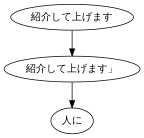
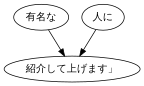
node "紹介して上げます": label "紹介して上げます" -> "有名な"
edge "紹介して上げます」" -> "人に": reversed
